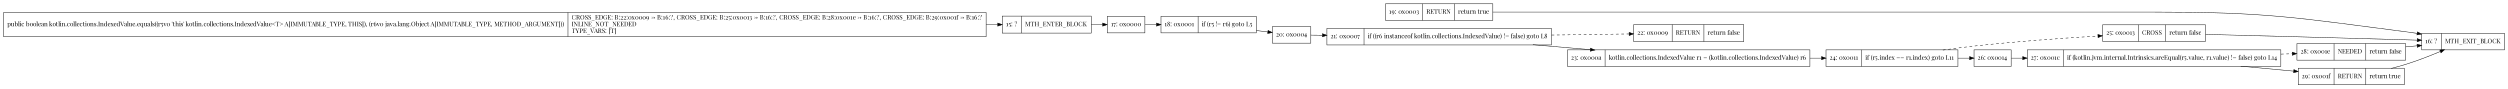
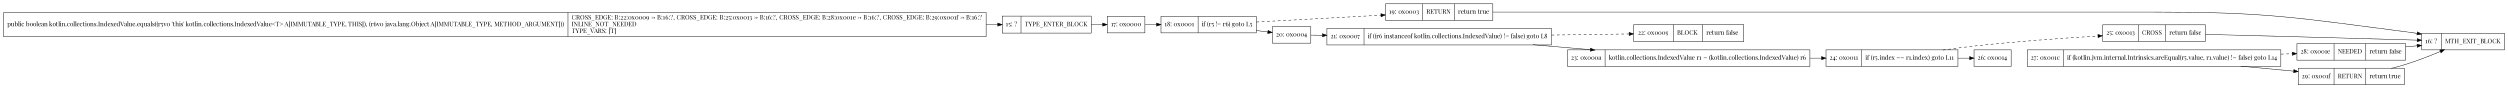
edge "18: 0x0001" -> "19: 0x0003": added
node "15: ?": text "MTH_ENTER_BLOCK" -> "TYPE_ENTER_BLOCK"
node "22: 0x0009": text "RETURN" -> "BLOCK"
edge "26: 0x0014" -> "27: 0x001c": removed
